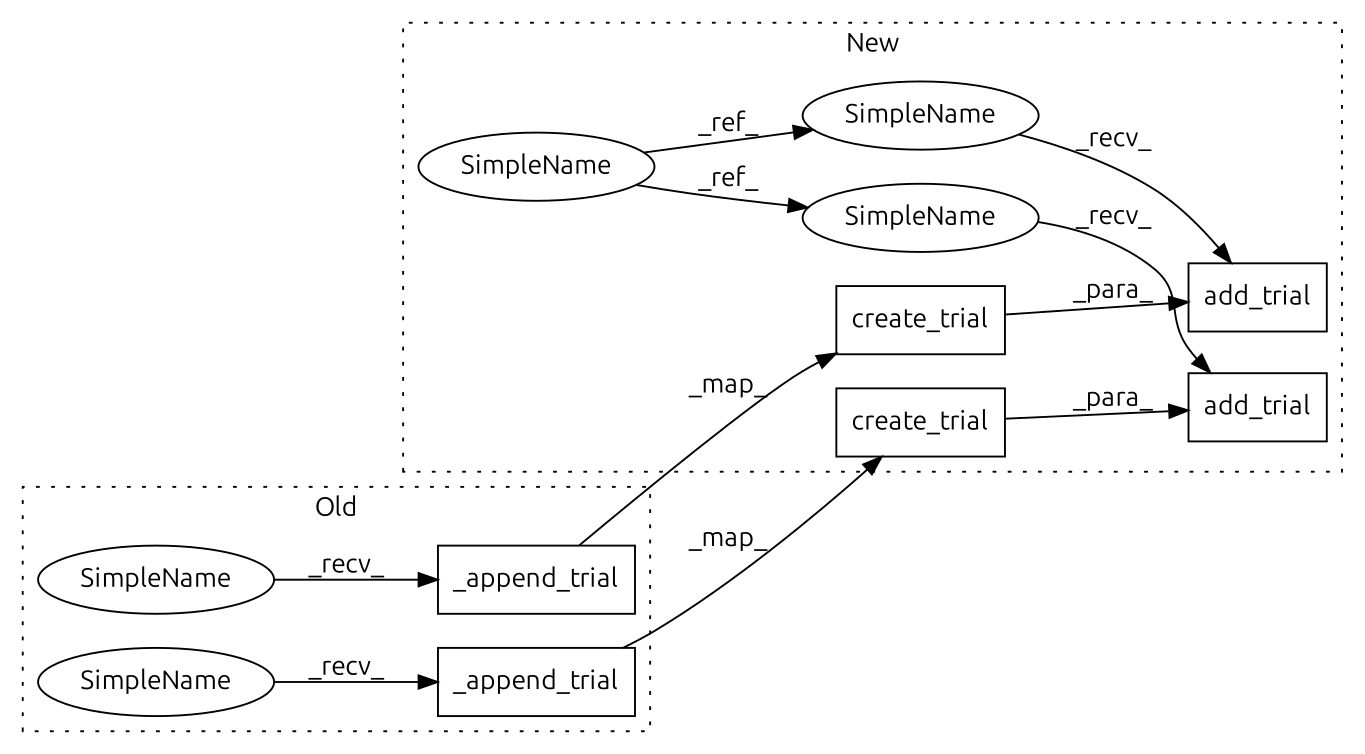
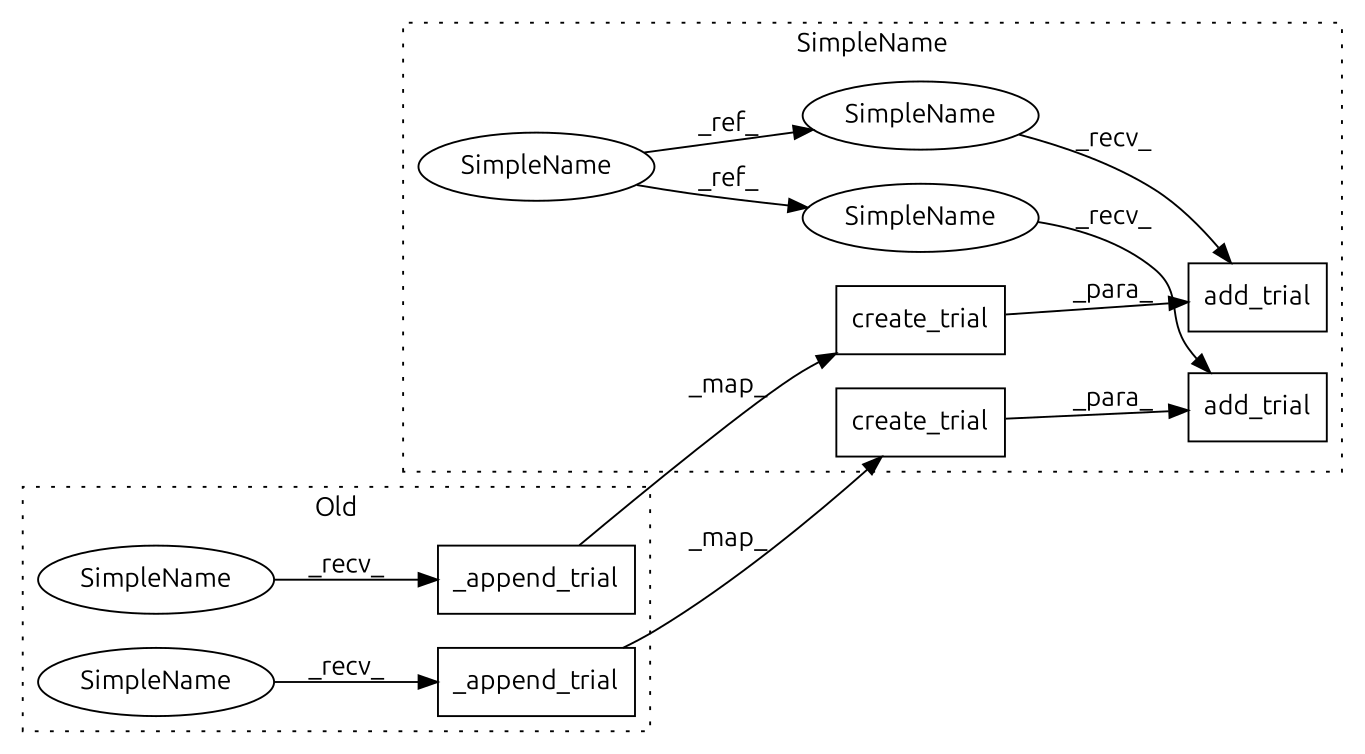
cluster "New": label "New" -> "SimpleName"
